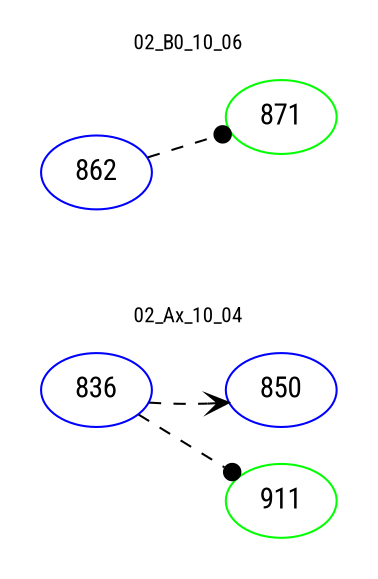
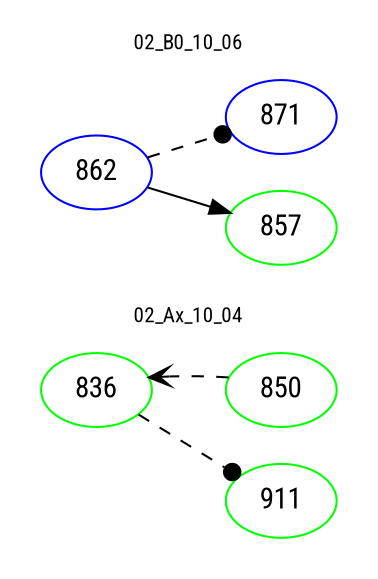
node "871": color green -> blue
node "857": added
node "836": color blue -> green
node "850": color blue -> green
edge "836" -> "850": reversed
